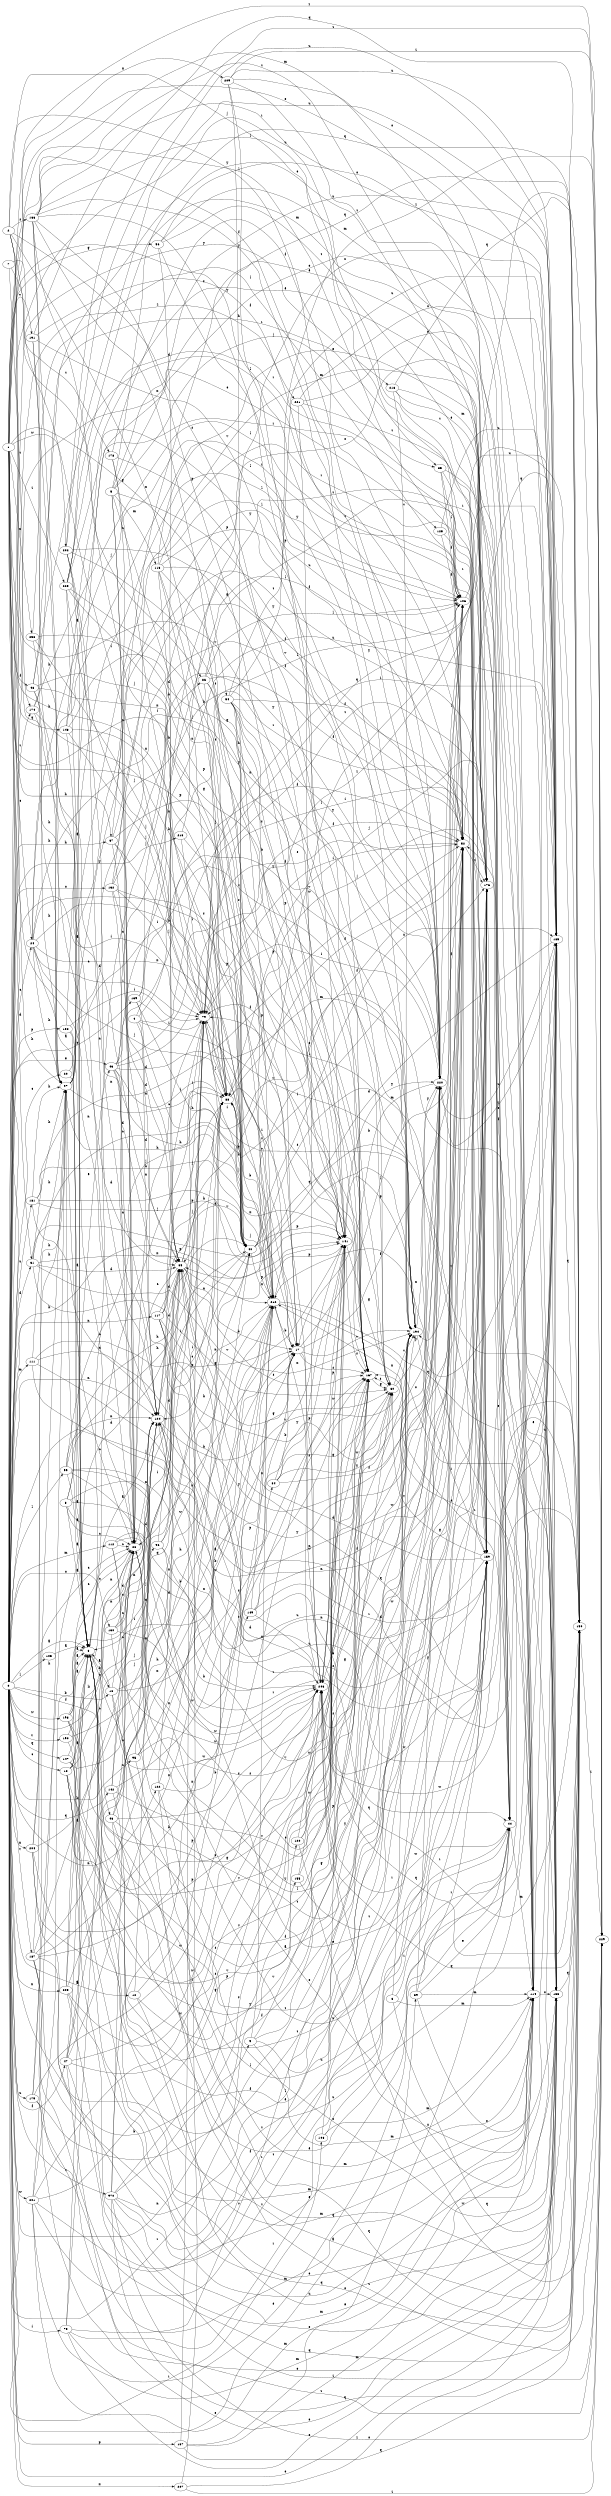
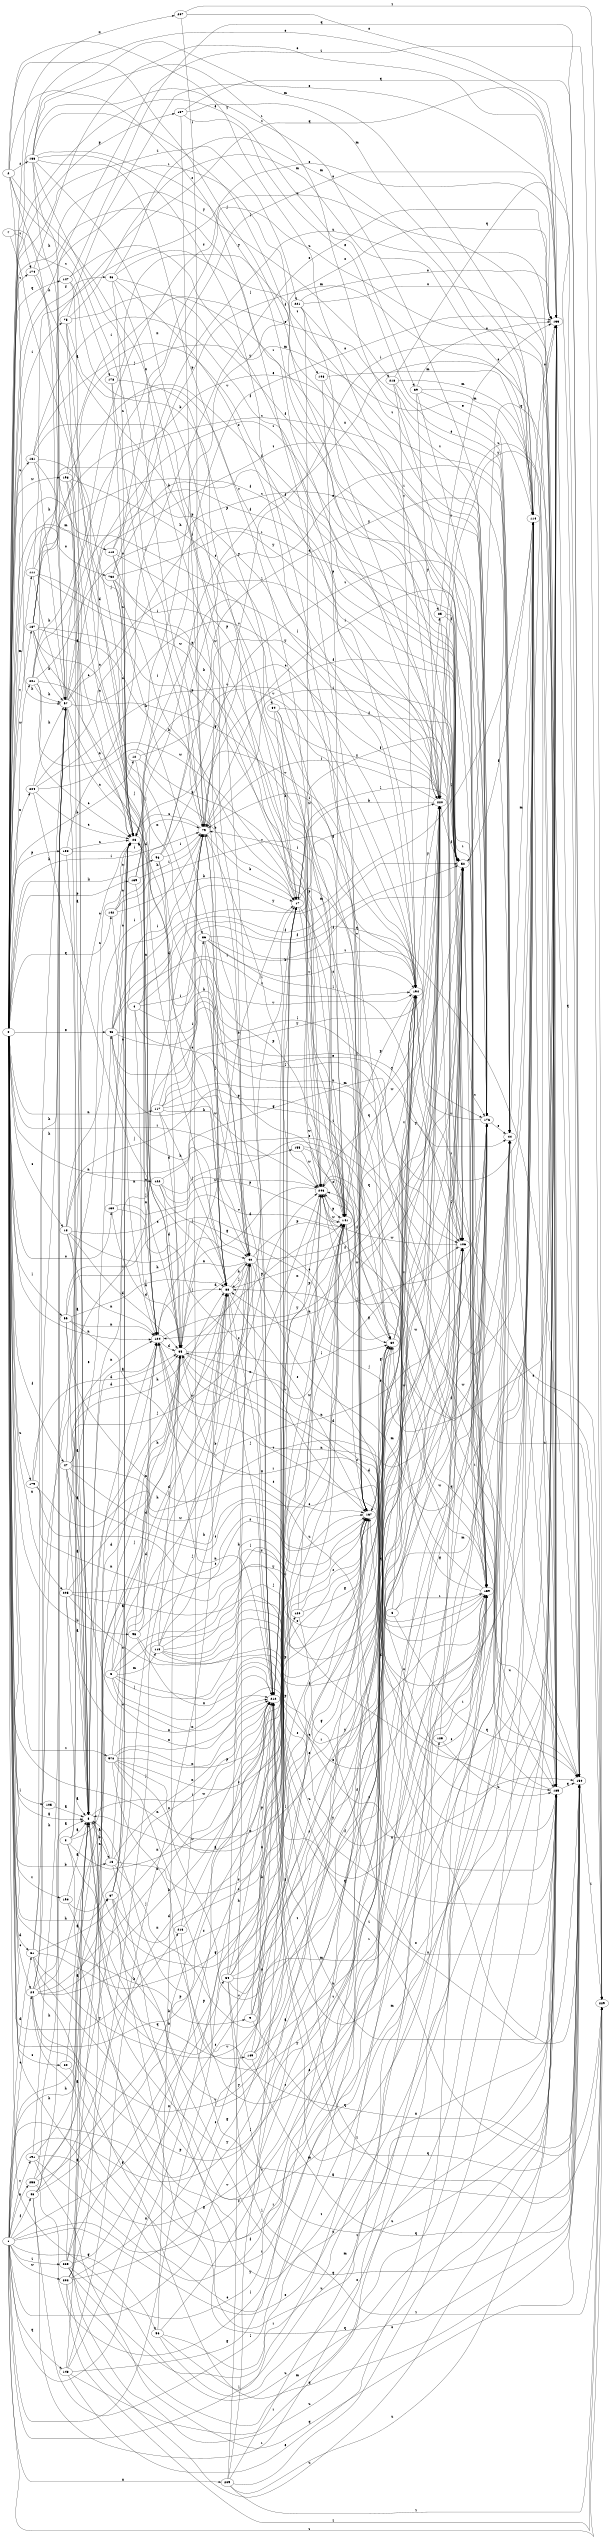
node "132": label "132" -> "732"
edge "139" -> "40": now "205" -> "40"
edge "179" -> "114": removed, label "m"
